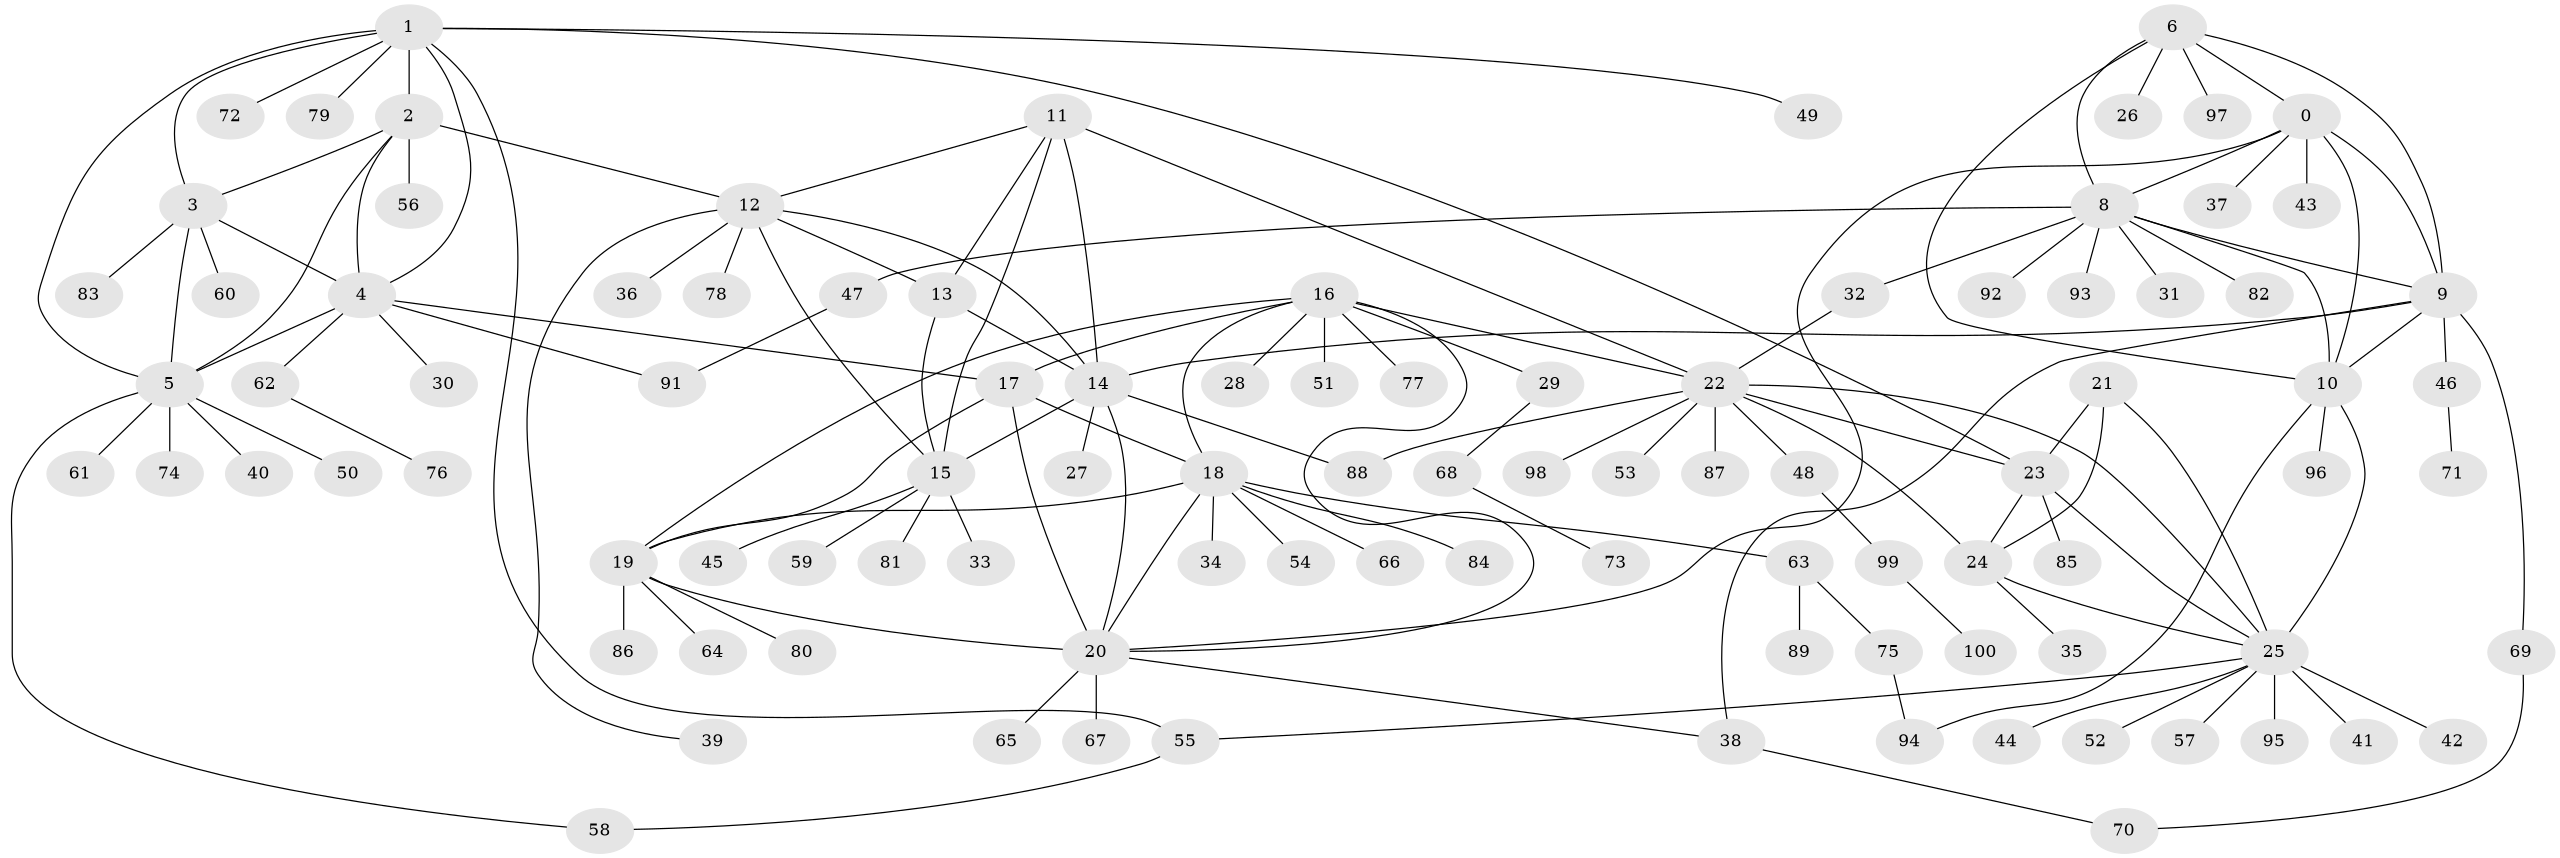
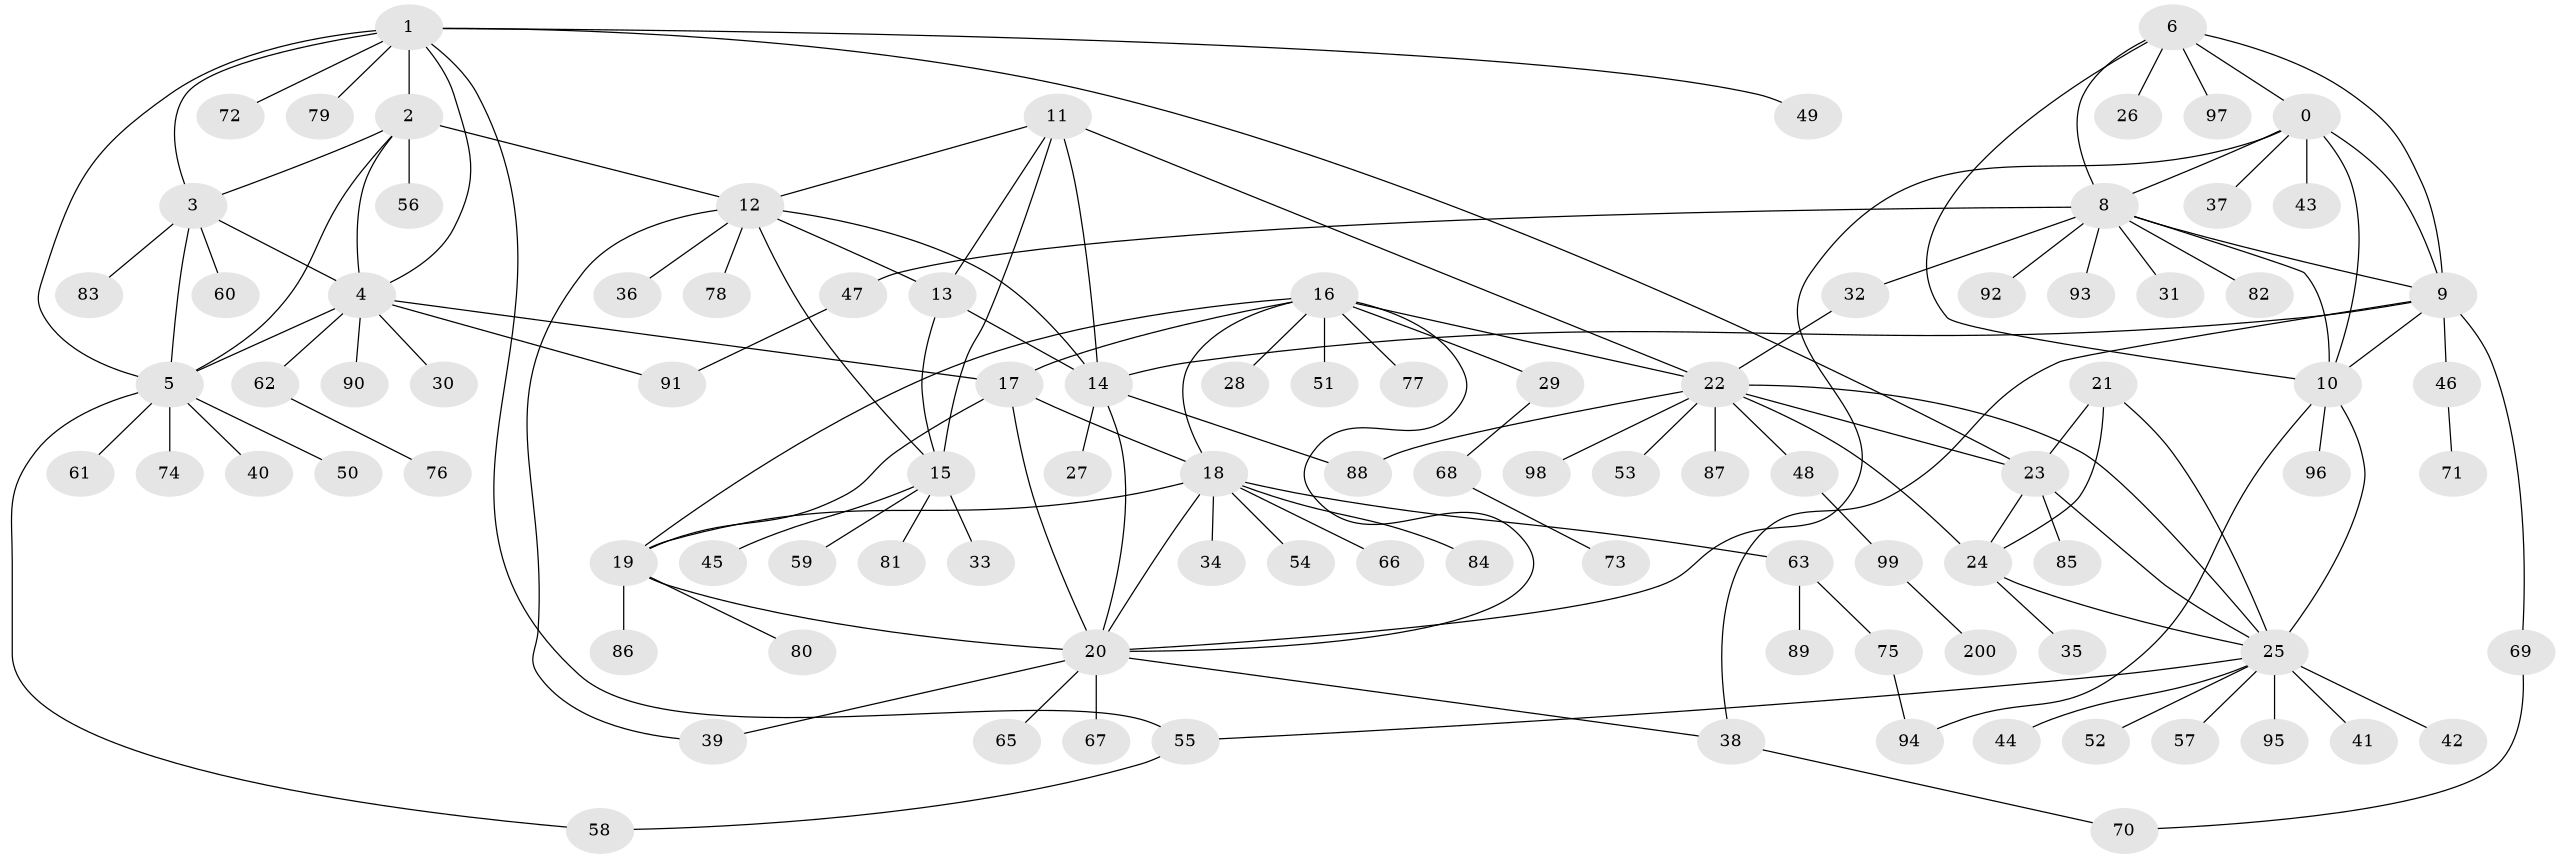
node "90": added
edge "14" -- "15": removed
node "64": removed
node "100": label "100" -> "200"
edge "20" -- "39": added
